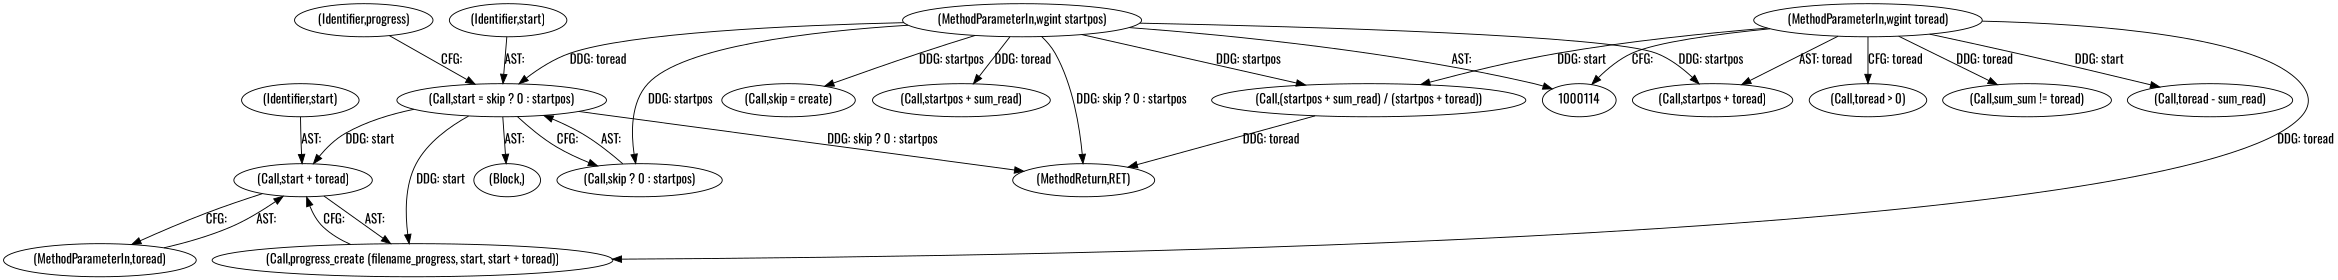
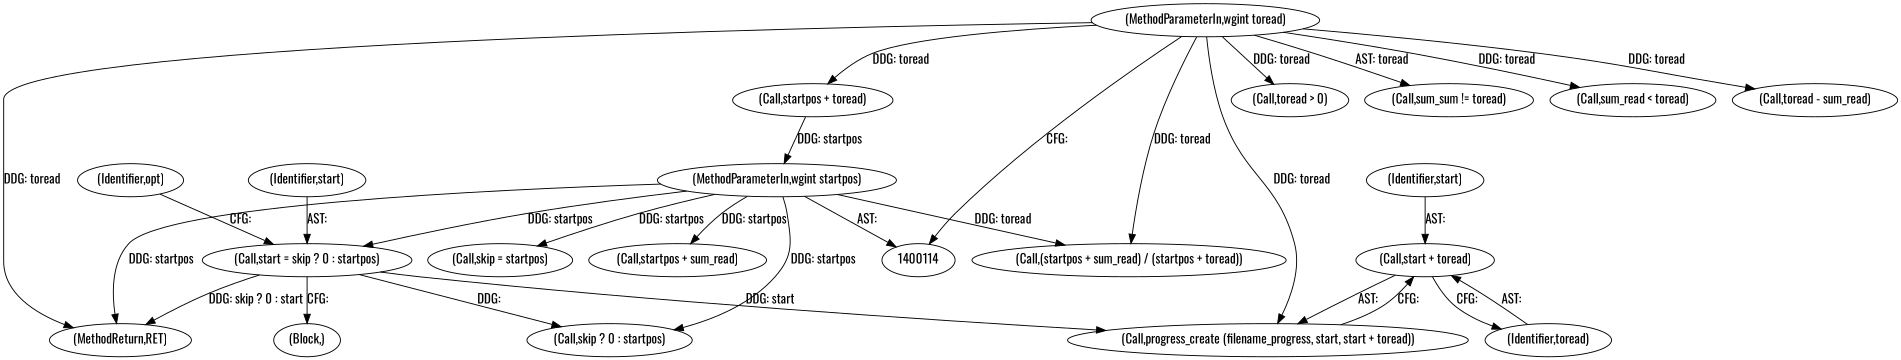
node "(Identifier,progress)": label "(Identifier,progress)" -> "(Identifier,opt)"
edge "(MethodParameterIn,wgint startpos)" -> "(Call,startpos + toread)": reversed
edge "(MethodParameterIn,wgint startpos)" -> "(Call,start = skip ? 0 : startpos)": label "DDG: toread" -> "DDG: startpos"
edge "(MethodParameterIn,wgint startpos)" -> "(Call,startpos + sum_read)": label "DDG: toread" -> "DDG: startpos"
edge "(MethodParameterIn,wgint startpos)" -> "(Call,(startpos + sum_read) / (startpos + toread))": label "DDG: startpos" -> "DDG: toread"
edge "(MethodParameterIn,wgint toread)" -> "(Call,(startpos + sum_read) / (startpos + toread))": label "DDG: start" -> "DDG: toread"
edge "(MethodParameterIn,wgint toread)" -> "(Call,startpos + toread)": label "AST: toread" -> "DDG: toread"
edge "(MethodParameterIn,wgint toread)" -> "(Call,toread > 0)": label "CFG: toread" -> "DDG: toread"
edge "(MethodParameterIn,wgint toread)" -> "(Call,sum_sum != toread)": label "DDG: toread" -> "AST: toread"
edge "(MethodParameterIn,wgint toread)" -> "(Call,toread - sum_read)": label "DDG: start" -> "DDG: toread"
node "(Call,skip = create)": label "(Call,skip = create)" -> "(Call,skip = startpos)"
edge "(MethodParameterIn,wgint startpos)" -> "(MethodReturn,RET)": label "DDG: skip ? 0 : startpos" -> "DDG: startpos"
node "1000114": label "1000114" -> "1400114"
node "(Call,sum_read < toread)": added
edge "(Call,start = skip ? 0 : startpos)" -> "(Call,start + toread)": removed, label "DDG: start"
edge "(Call,skip ? 0 : startpos)" -> "(Call,start = skip ? 0 : startpos)": removed, label "AST:"
edge "(Call,start = skip ? 0 : startpos)" -> "(Block,)": label "AST: " -> "CFG: "
edge "(Call,start = skip ? 0 : startpos)" -> "(Call,skip ? 0 : startpos)": label "CFG: " -> "DDG: "
edge "(Call,start = skip ? 0 : startpos)" -> "(MethodReturn,RET)": label "DDG: skip ? 0 : startpos" -> "DDG: skip ? 0 : start"
edge "(Call,(startpos + sum_read) / (startpos + toread))" -> "(MethodReturn,RET)": now "(MethodParameterIn,wgint toread)" -> "(MethodReturn,RET)"
node "(MethodParameterIn,toread)": label "(MethodParameterIn,toread)" -> "(Identifier,toread)"
